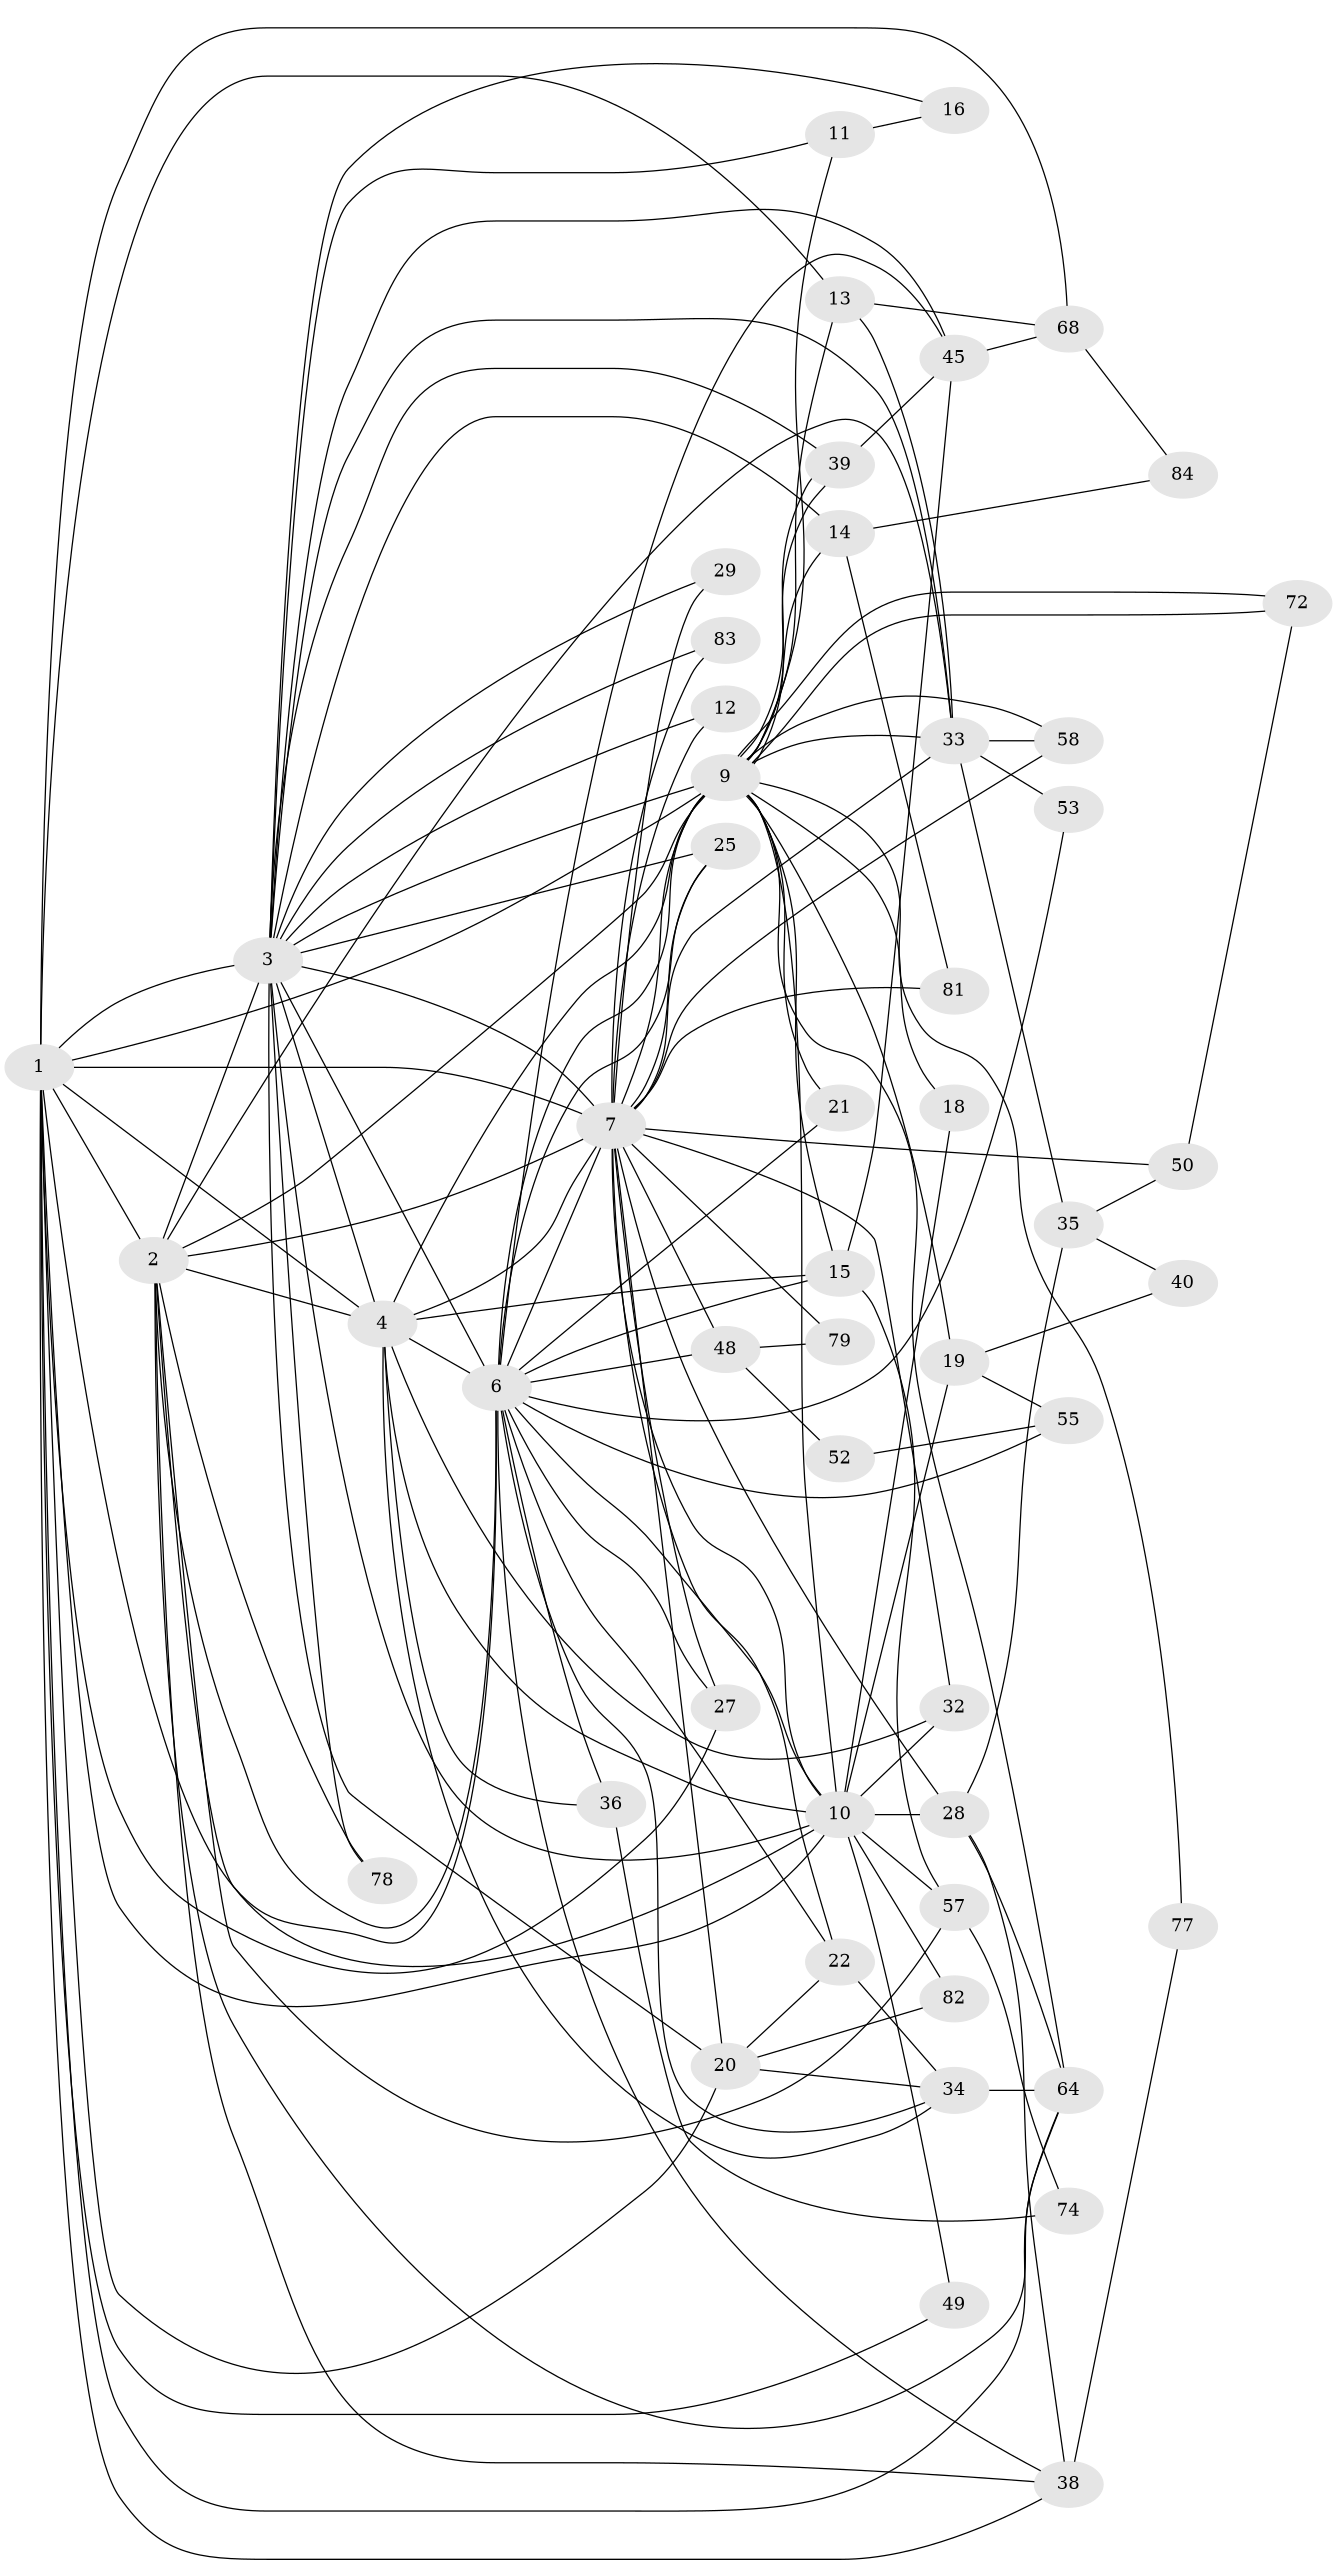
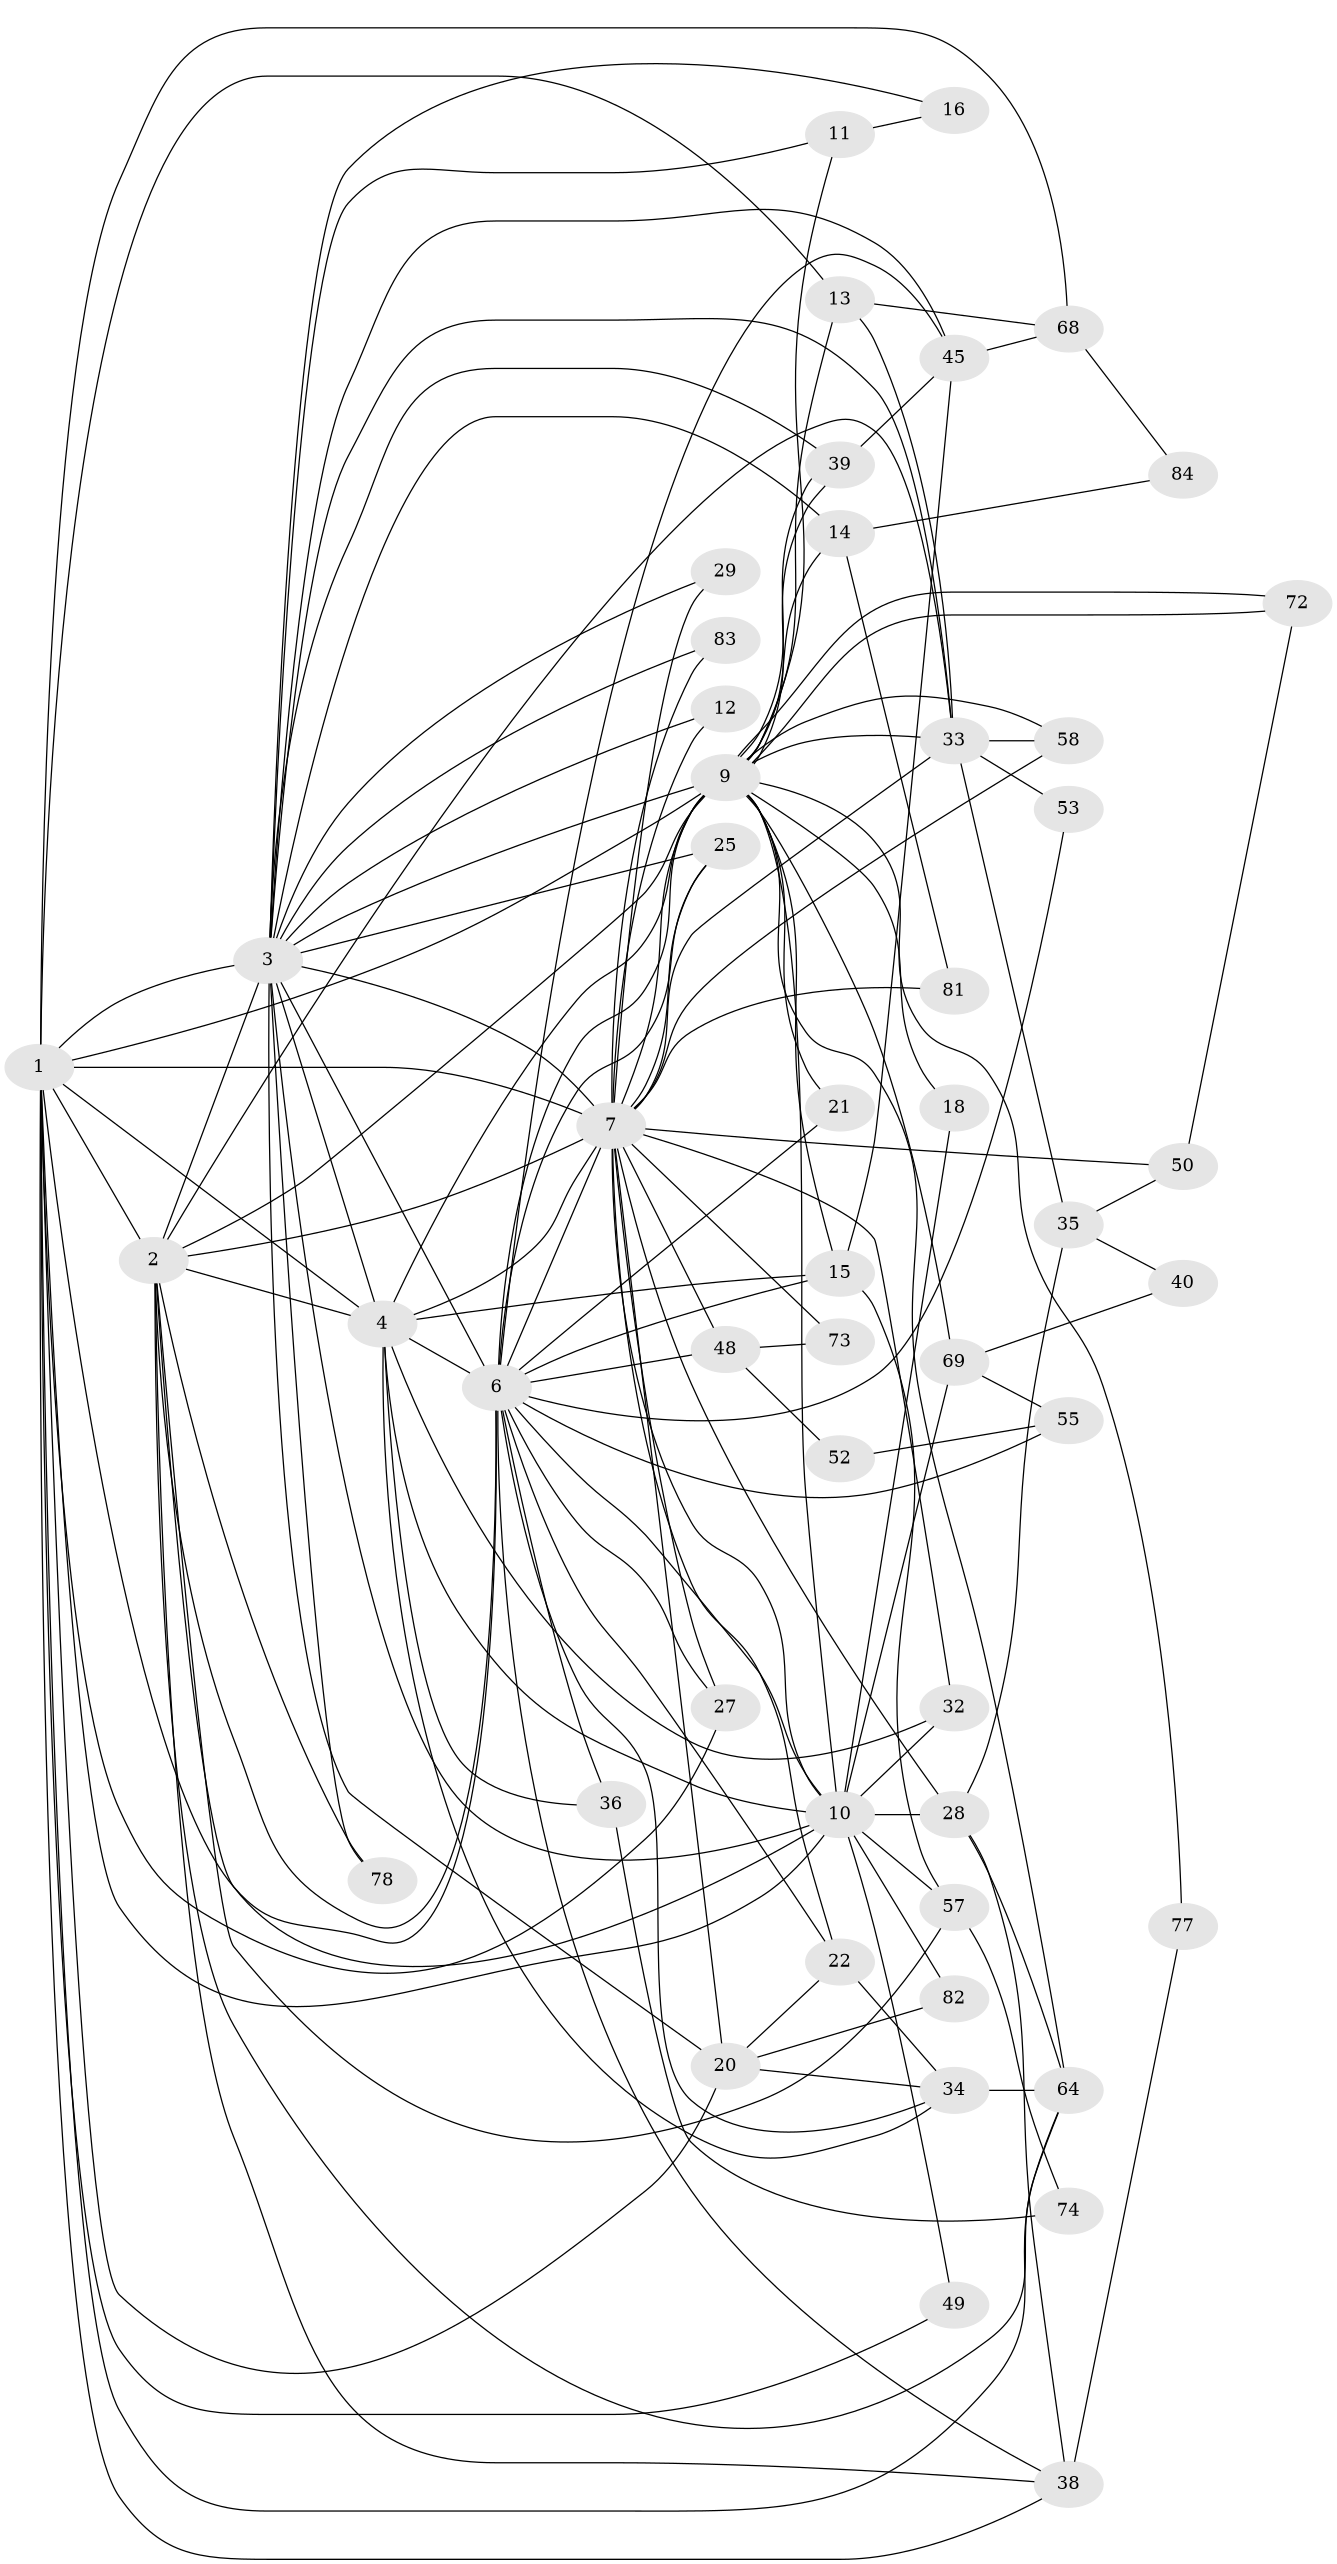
node "79": label "79" -> "73"
node "19": label "19" -> "69"
